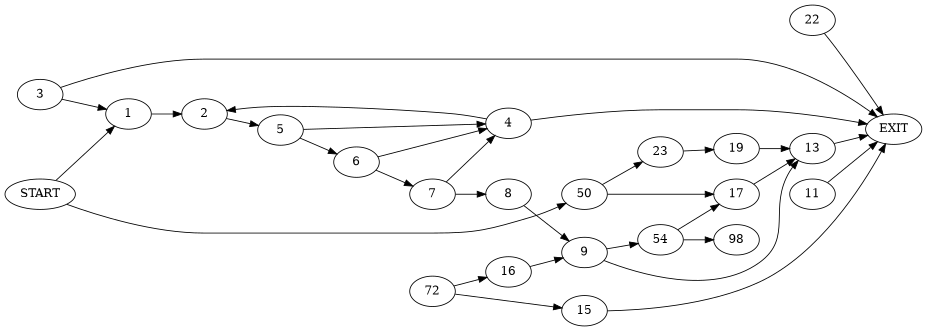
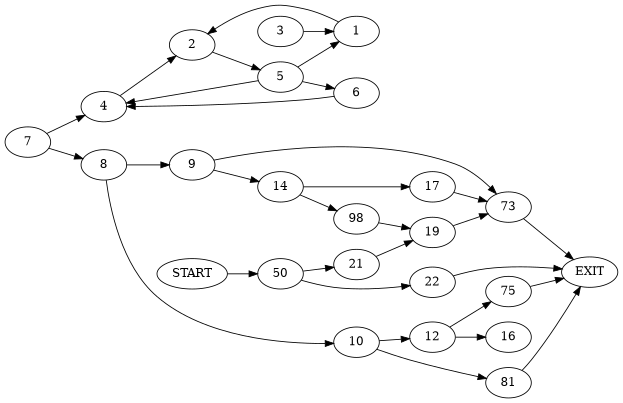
edge "3" -> "EXIT": removed
edge "4" -> "EXIT": removed
node "13": label "13" -> "73"
node "23": label "23" -> "21"
edge "START" -> "1": now "5" -> "1"
edge "6" -> "7": removed
edge "50" -> "17": now "50" -> "22"
node "11": label "11" -> "81"
edge "98" -> "19": added
node "54": label "54" -> "14"
edge "16" -> "9": removed
node "72": label "72" -> "12"
node "15": label "15" -> "75"
node "10": added
